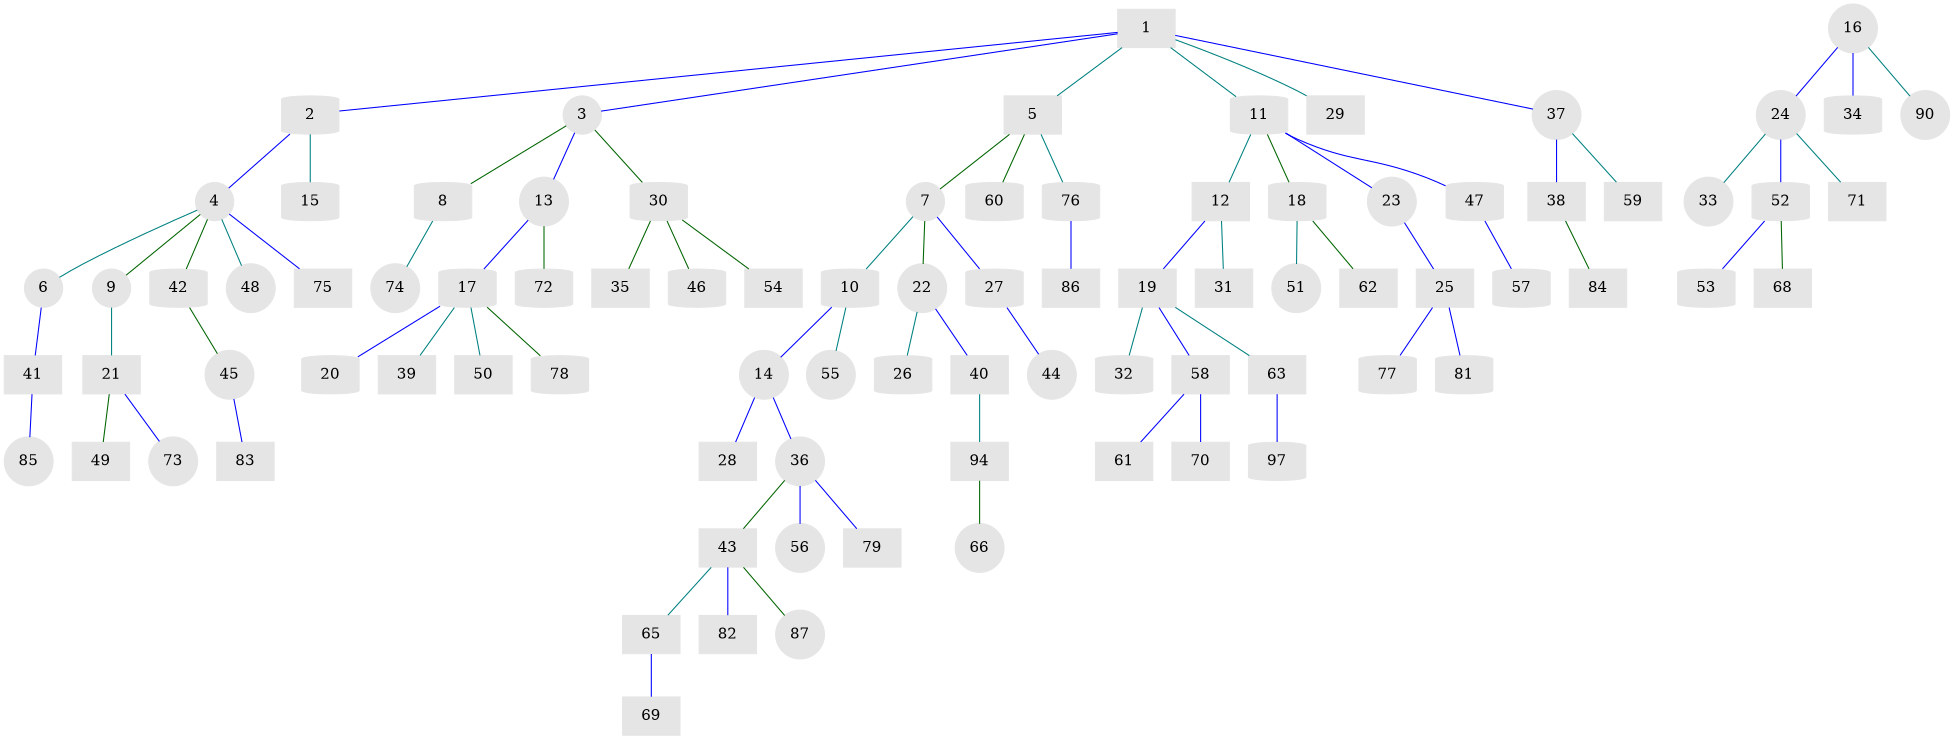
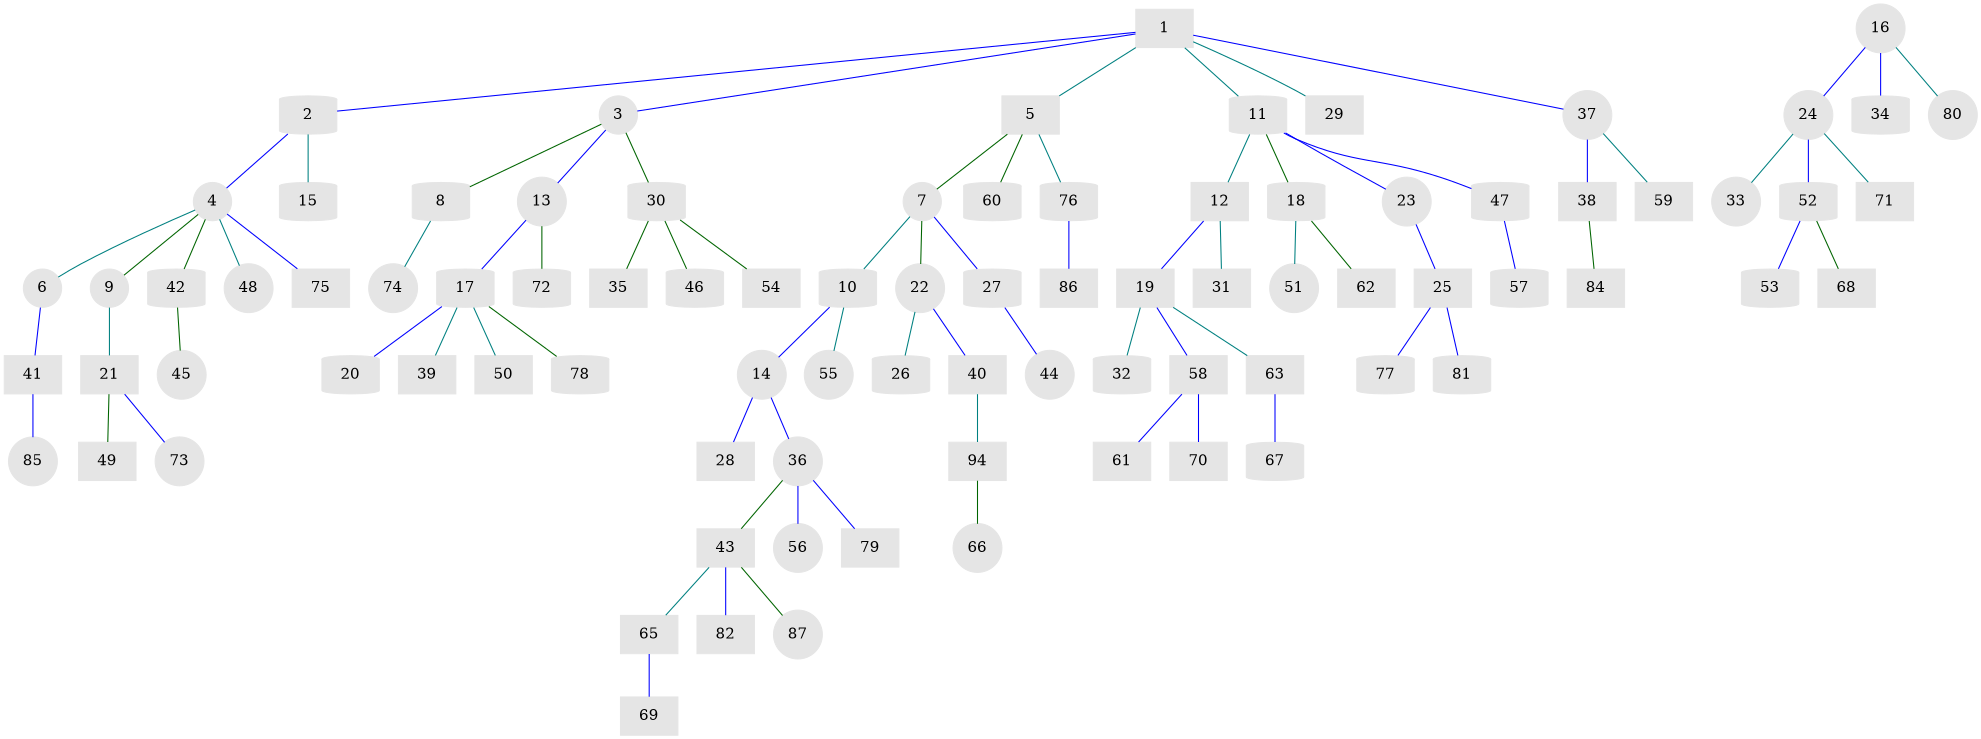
node "90": label "90" -> "80"
node "83": removed
node "97": label "97" -> "67"
